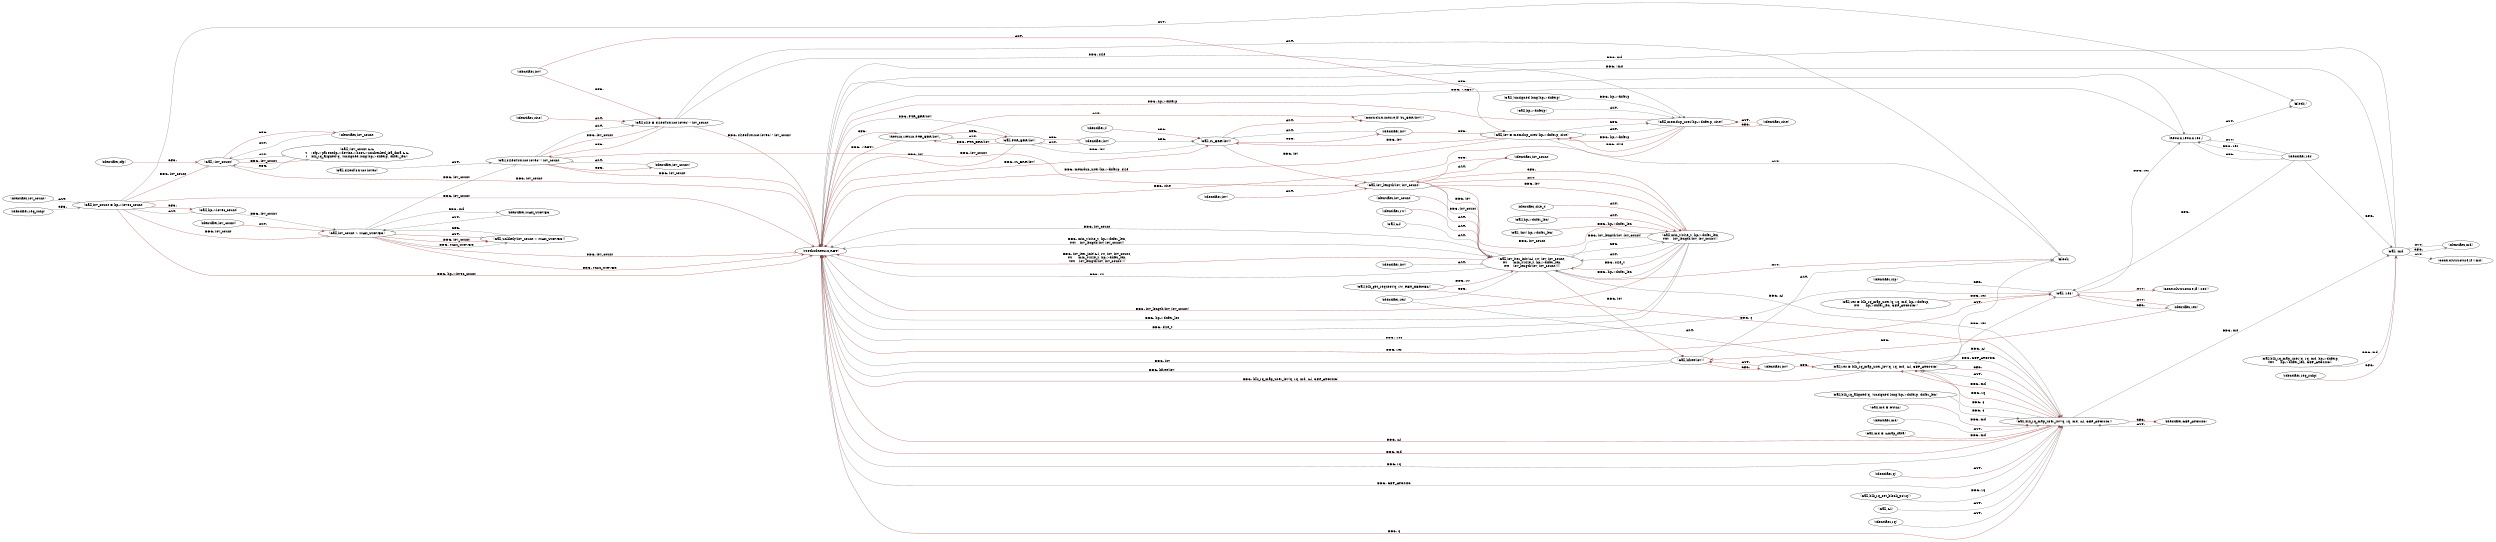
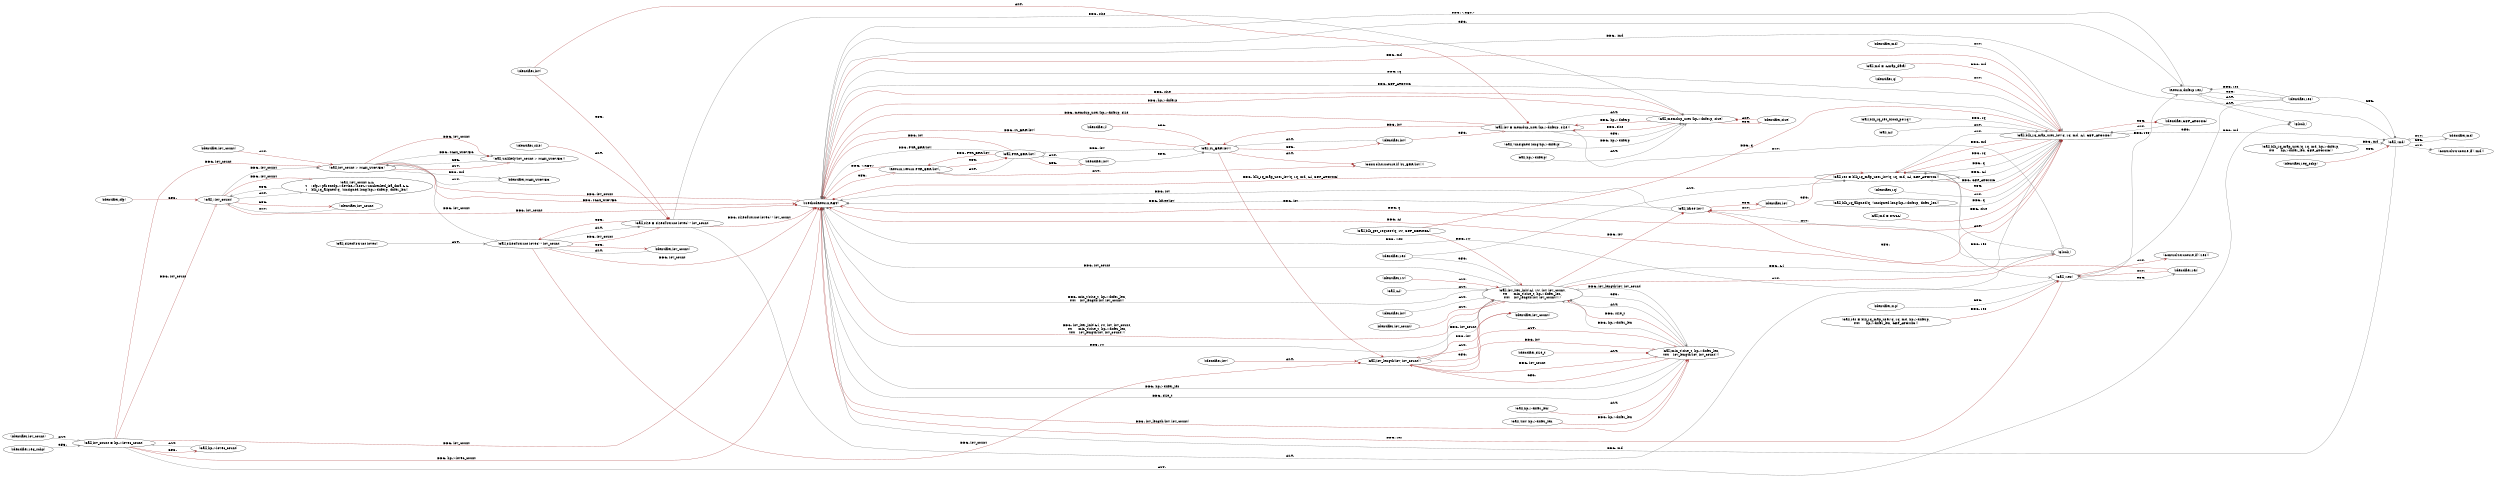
node "(Return,return res;)": label "(Return,return res;)" -> "(Return,dxferp res;)"
edge "(MethodReturn,RET)" -> "(Call,IS_ERR(iov))": reversed
edge "(Call,hp->iovec_count)" -> "(Call,iov_count > MAX_UIOVEC)": now "(Call,!iov_count)" -> "(Call,iov_count > MAX_UIOVEC)"
node "(Call,blk_get_request(q, rw, RET_KERNEL))": label "(Call,blk_get_request(q, rw, RET_KERNEL))" -> "(Call,blk_get_request(q, rw, GFP_KERNEL))"
edge "(Call,md = NULL)" -> "(Call,blk_rq_map_user_iov(q, rq, md, &i, GFP_ATOMIC))": label "DDG: md" -> "DDG: size"
